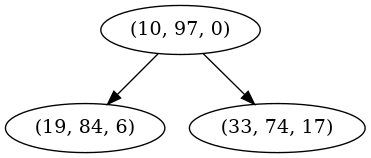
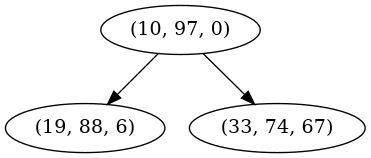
node "(19, 84, 6)": label "(19, 84, 6)" -> "(19, 88, 6)"
node "(33, 74, 17)": label "(33, 74, 17)" -> "(33, 74, 67)"
